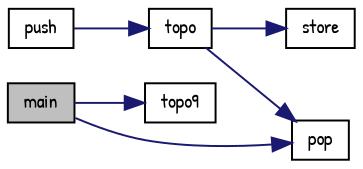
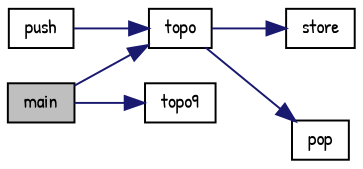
edge "main" -> "pop": now "main" -> "topo"
